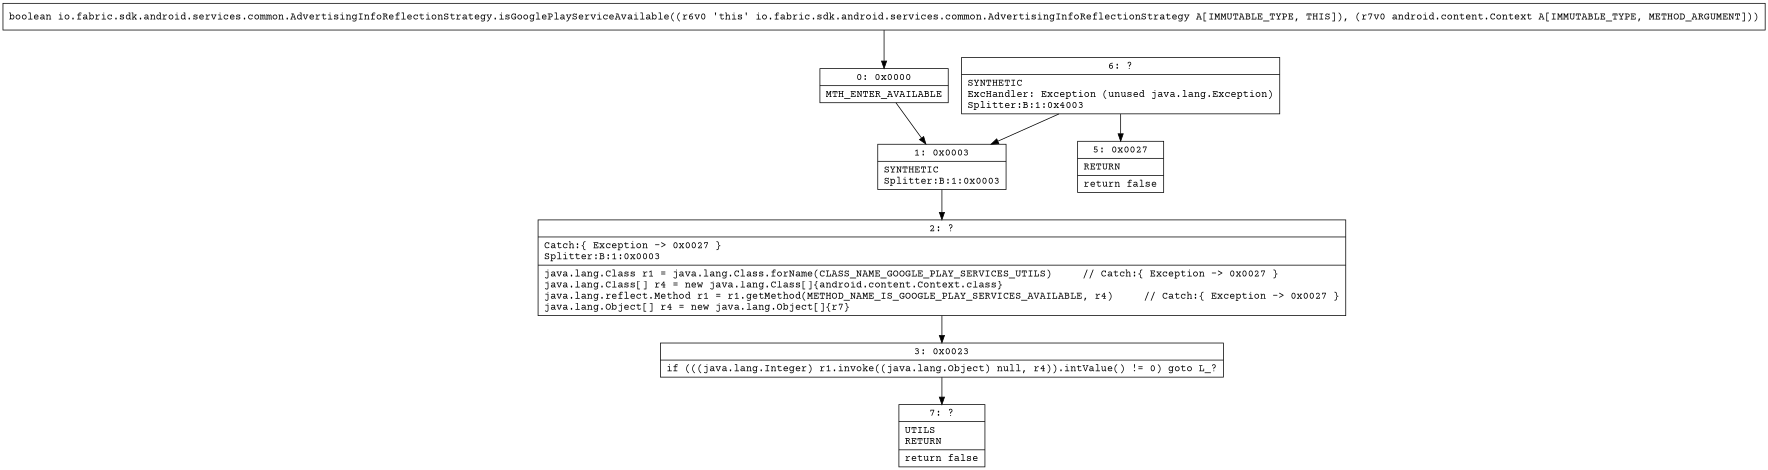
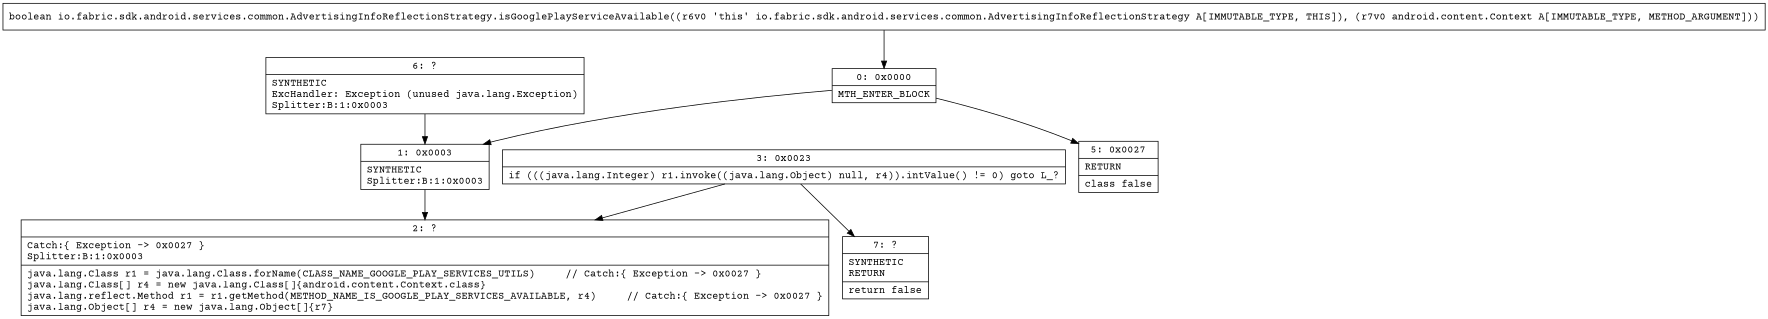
node "0: 0x0000": text "MTH_ENTER_AVAILABLE" -> "MTH_ENTER_BLOCK"
node "6: ?": text "Splitter:B:1:0x4003" -> "Splitter:B:1:0x0003"
edge "6: ?" -> "5: 0x0027": now "0: 0x0000" -> "5: 0x0027"
node "5: 0x0027": text "return false" -> "class false"
edge "2: ?" -> "3: 0x0023": reversed
node "7: ?": text "UTILS" -> "SYNTHETIC"
